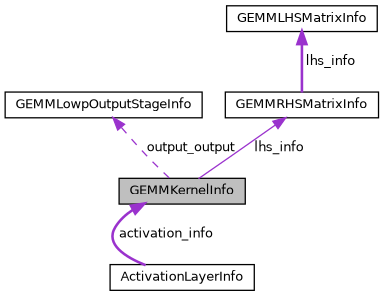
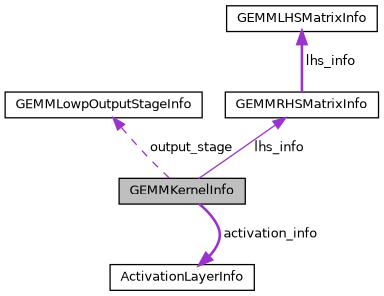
edge "GEMMKernelInfo" -> "GEMMLowpOutputStageInfo": label " output_output" -> " output_stage"
edge "ActivationLayerInfo" -> "GEMMKernelInfo": reversed
